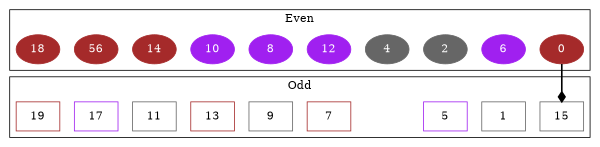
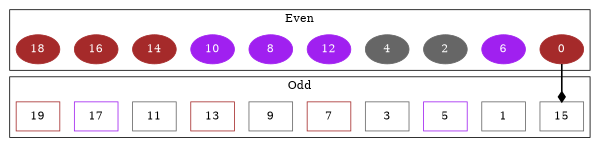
node "56": label "56" -> "16"
node "3": added
